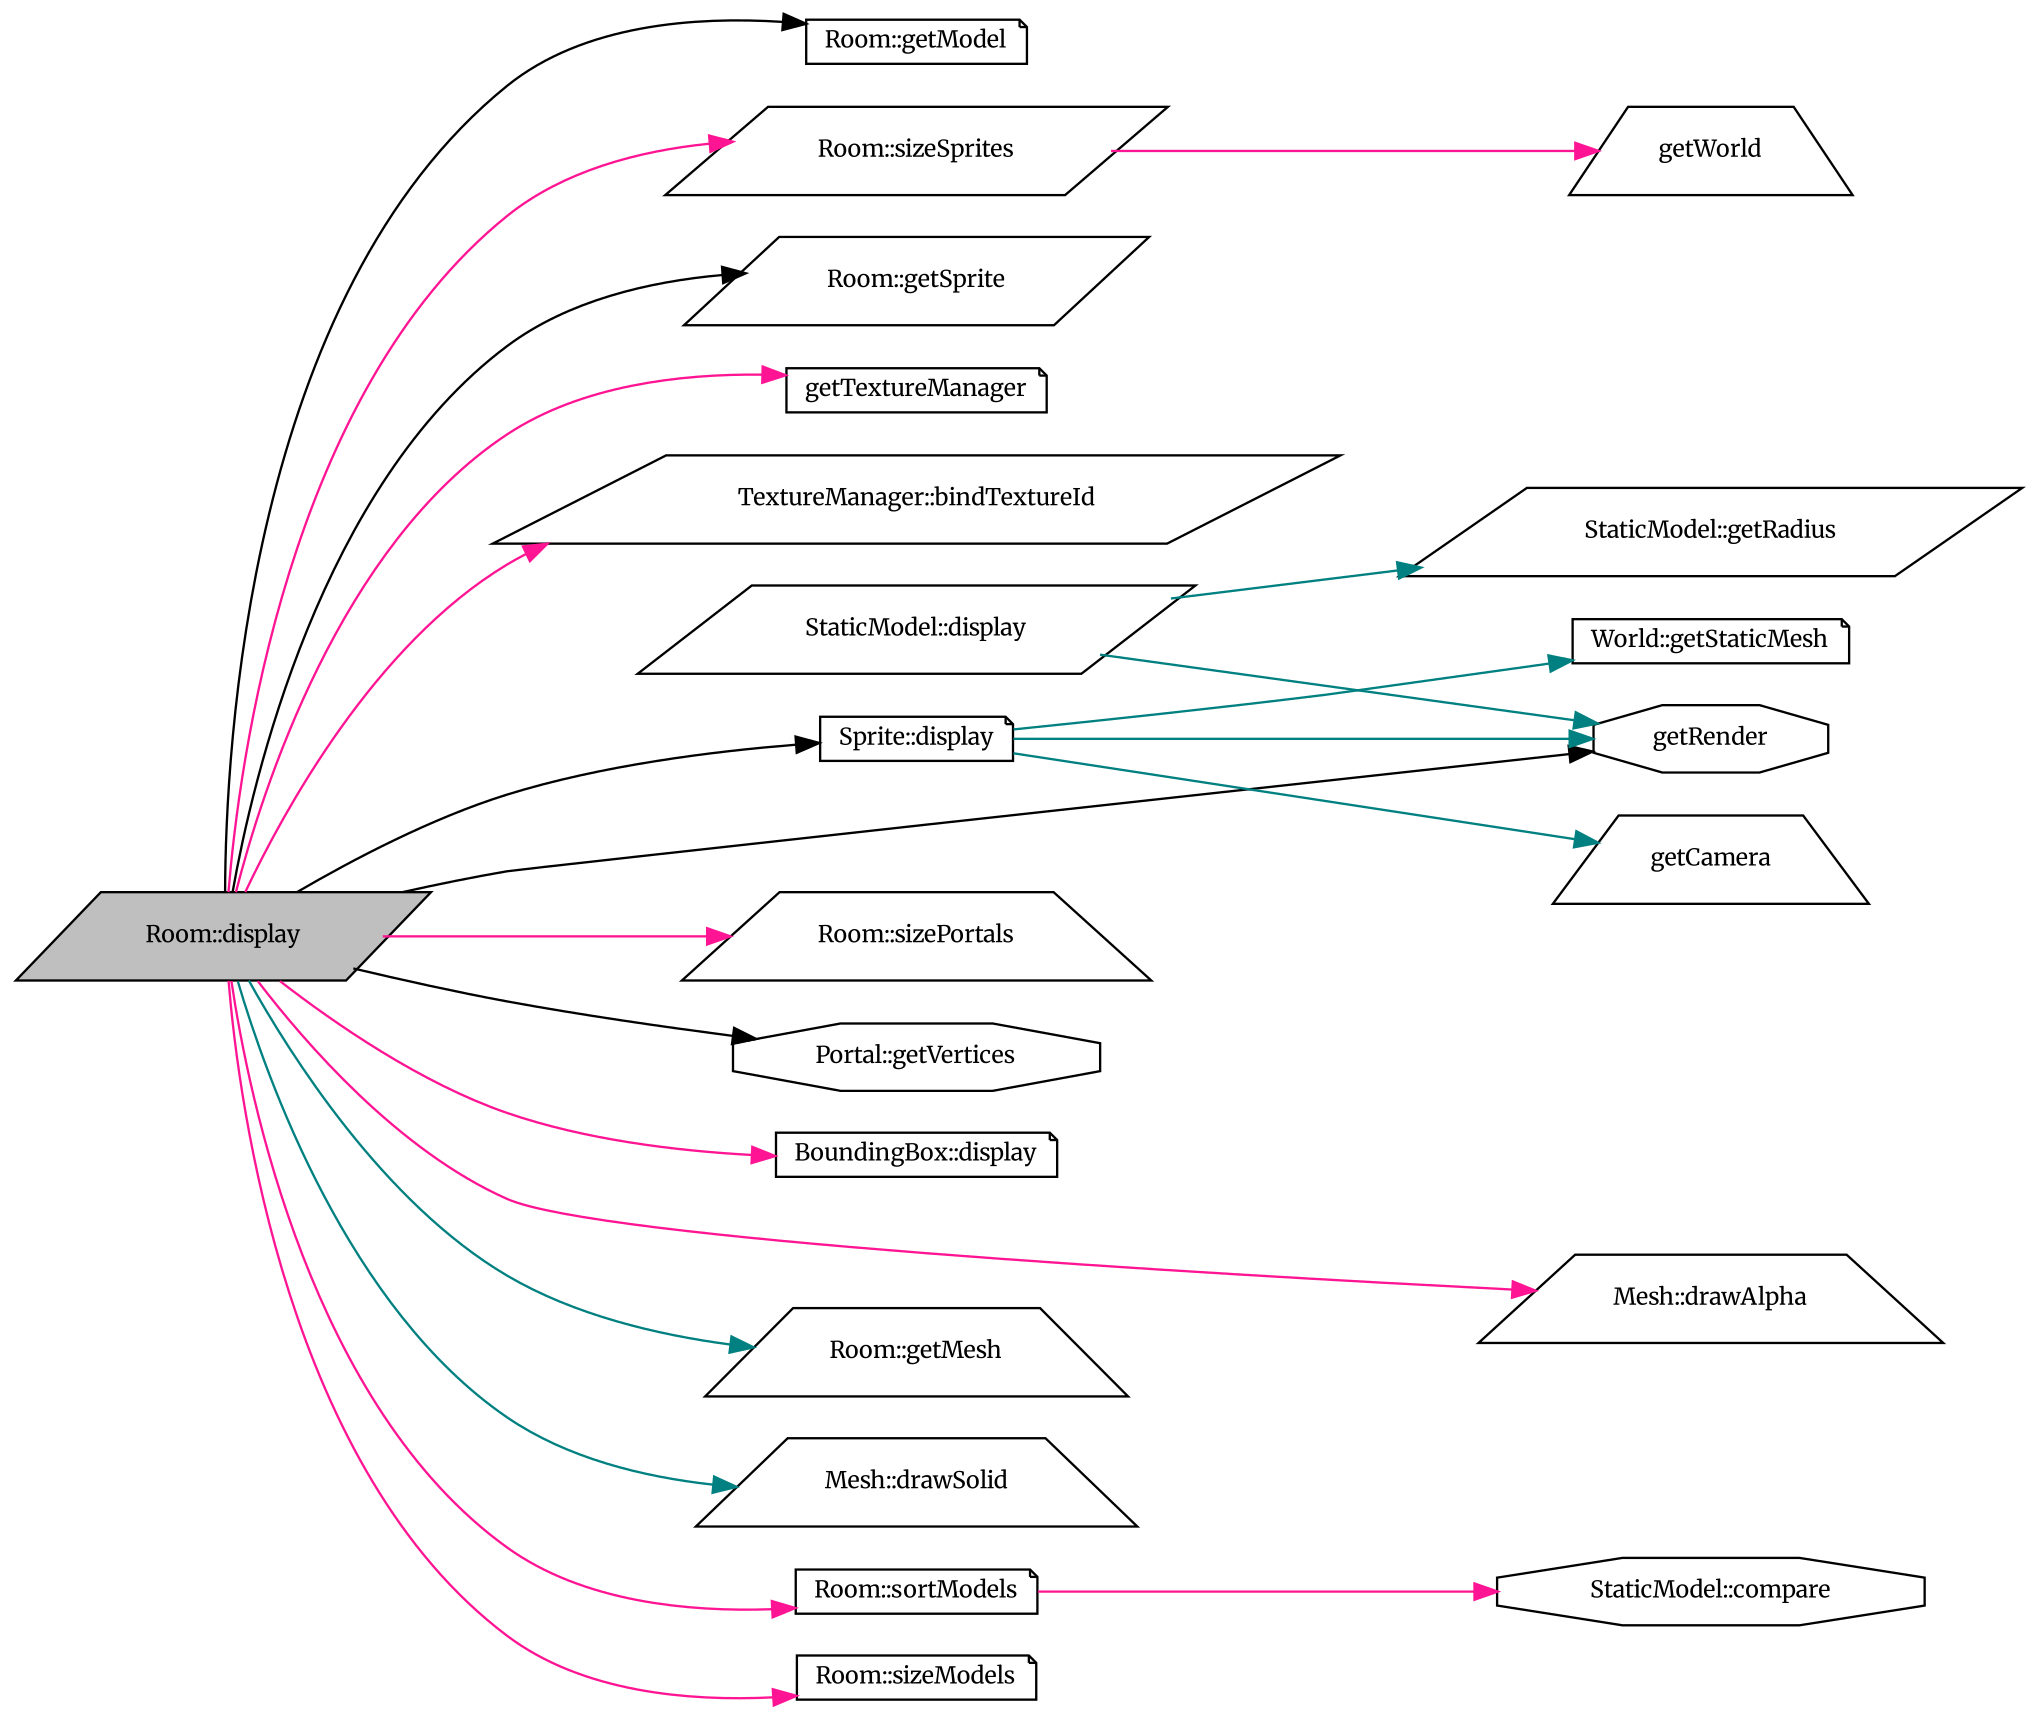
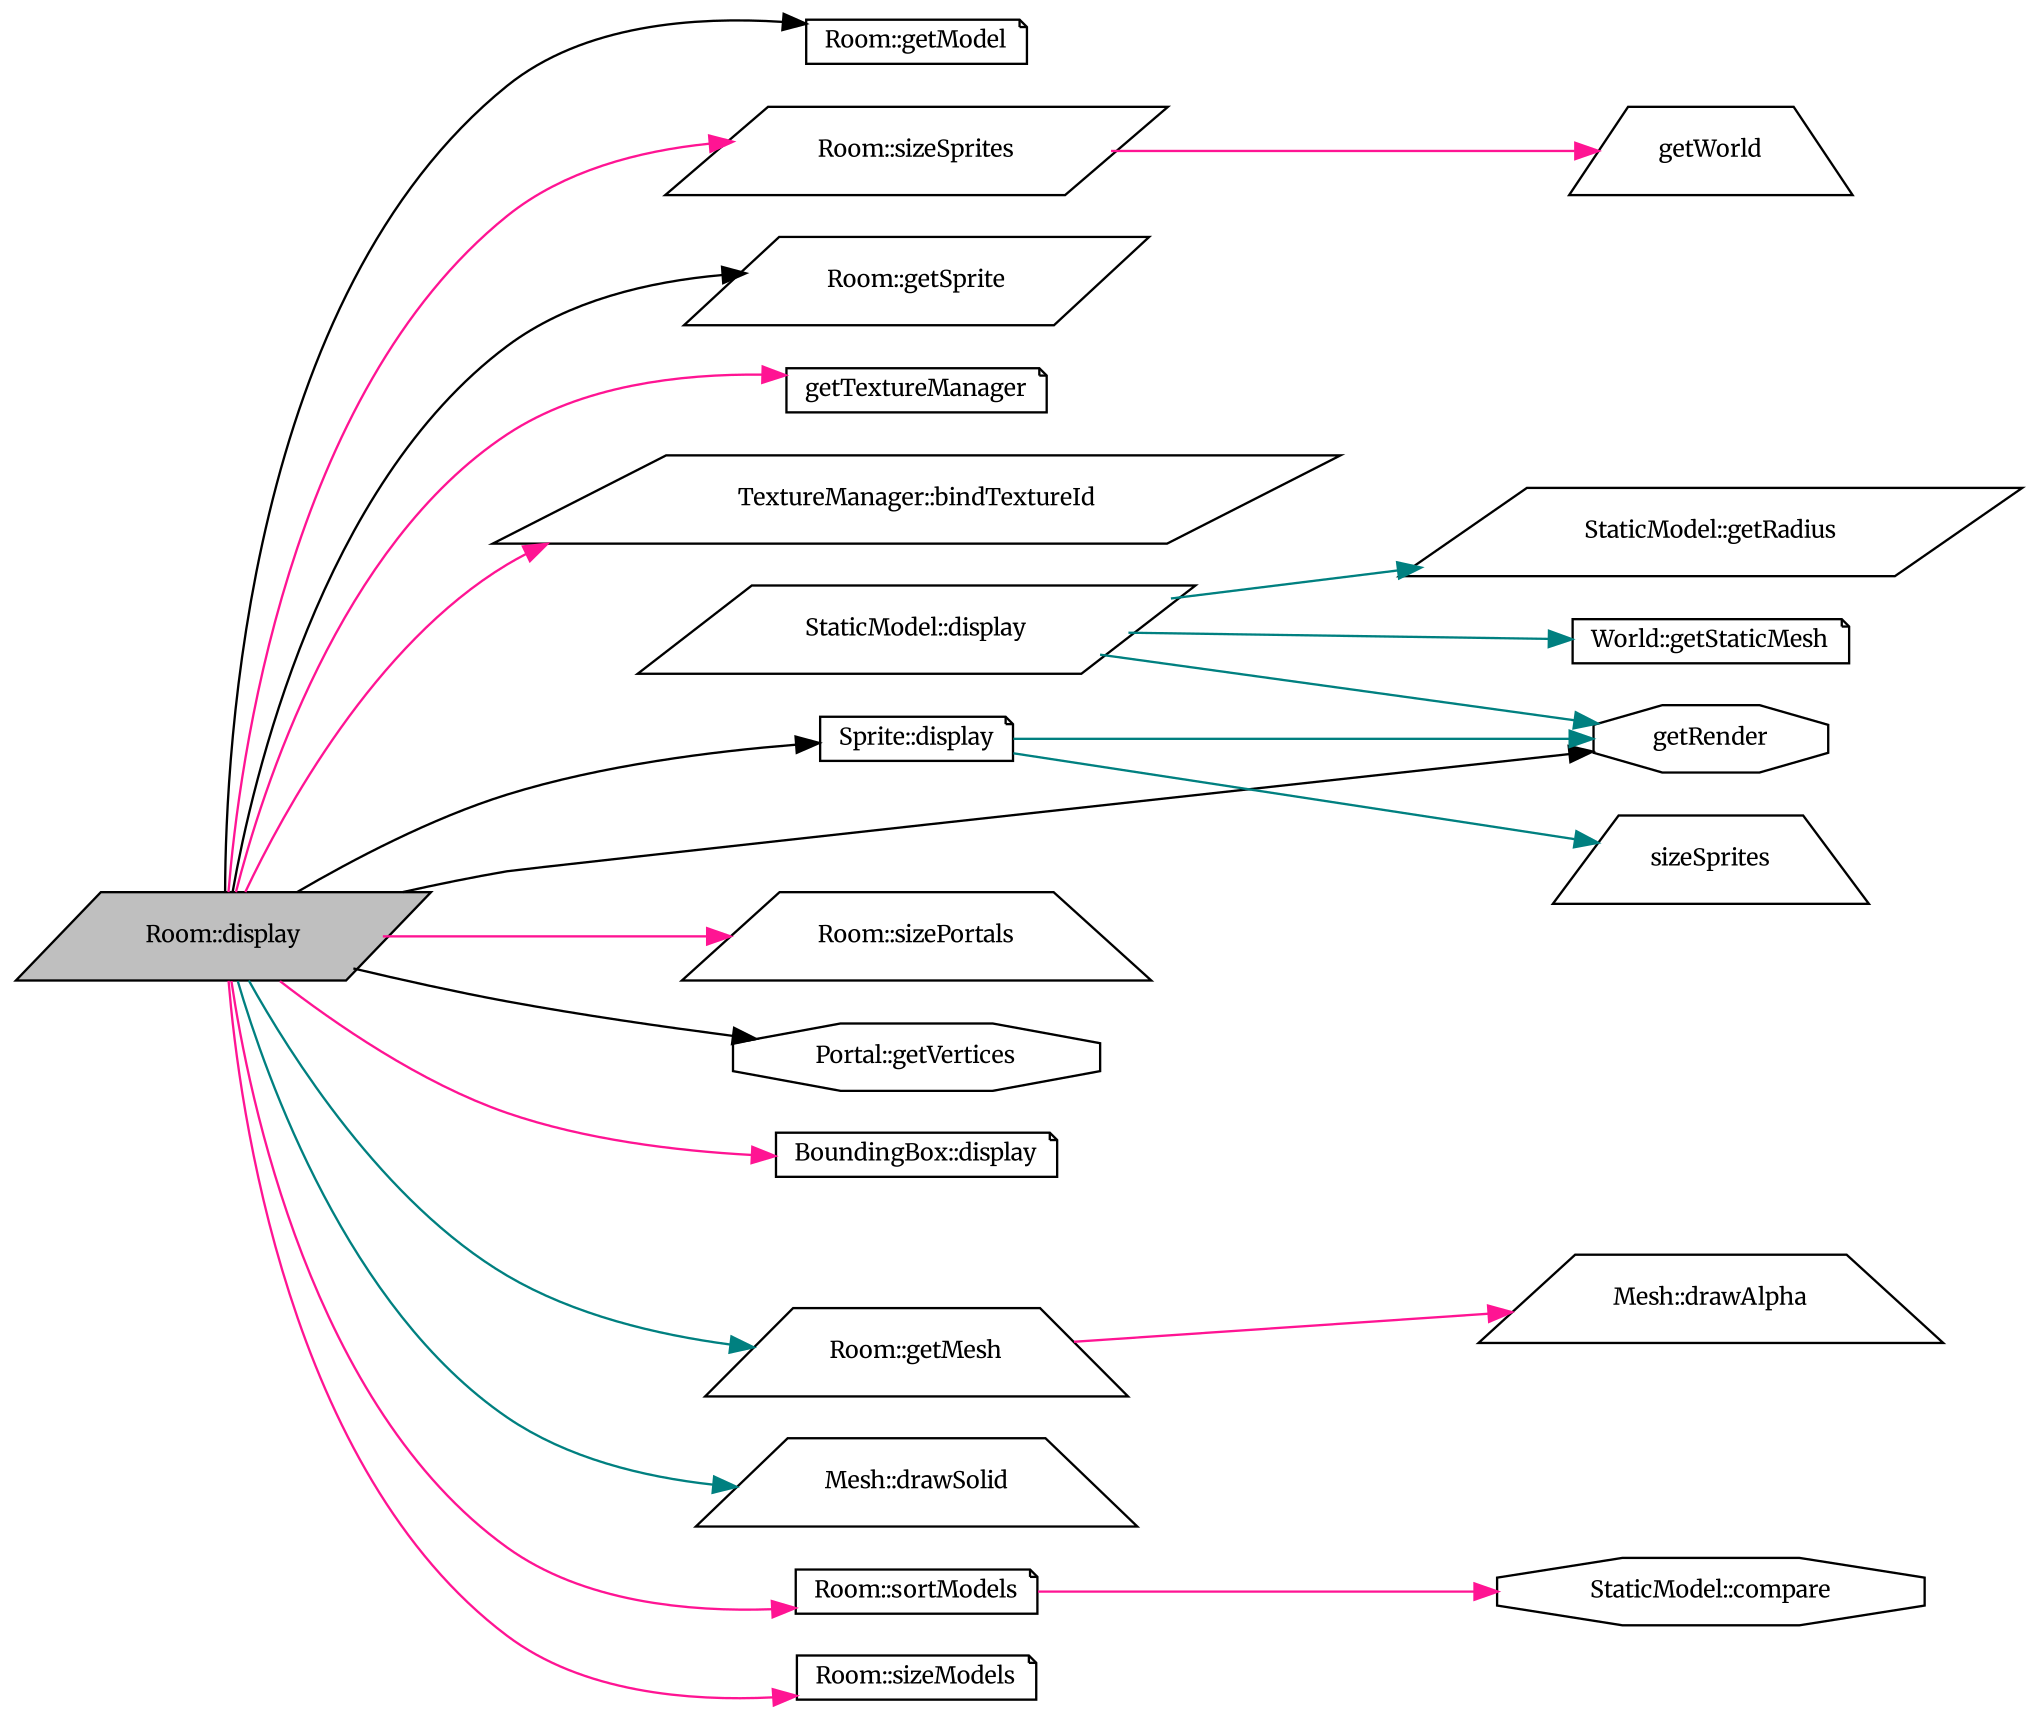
edge "Sprite::display" -> "World::getStaticMesh": now "StaticModel::display" -> "World::getStaticMesh"
node "getCamera": label "getCamera" -> "sizeSprites"
edge "Room::display" -> "Mesh::drawAlpha": now "Room::getMesh" -> "Mesh::drawAlpha"
